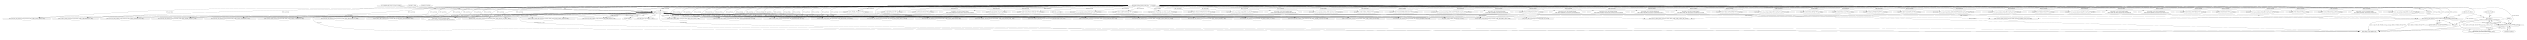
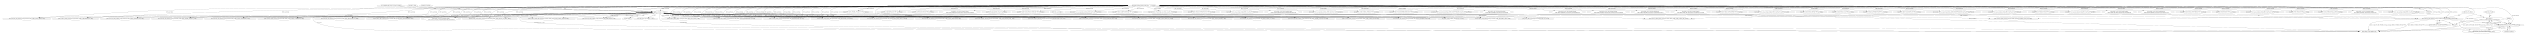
node "(Call,(OMX_PARAM_PORTDEFINITIONTYPE *) paramData)": removed
